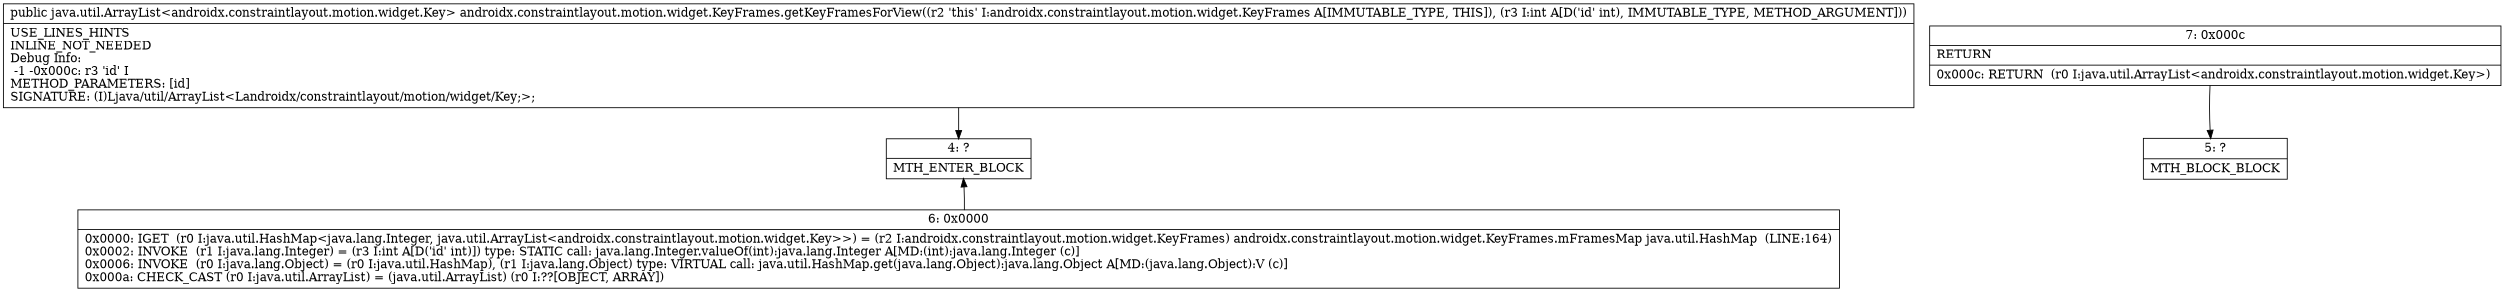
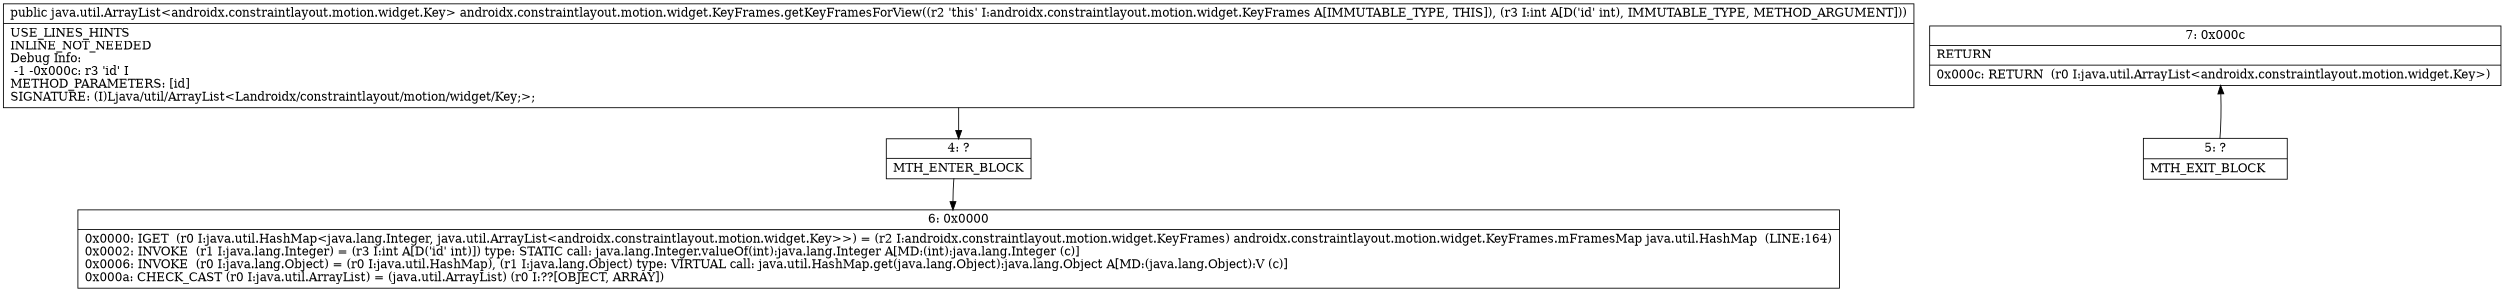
edge "7: 0x000c" -> "5: ?": reversed
node "5: ?": text "MTH_BLOCK_BLOCK" -> "MTH_EXIT_BLOCK"
edge "6: 0x0000" -> "4: ?": reversed
